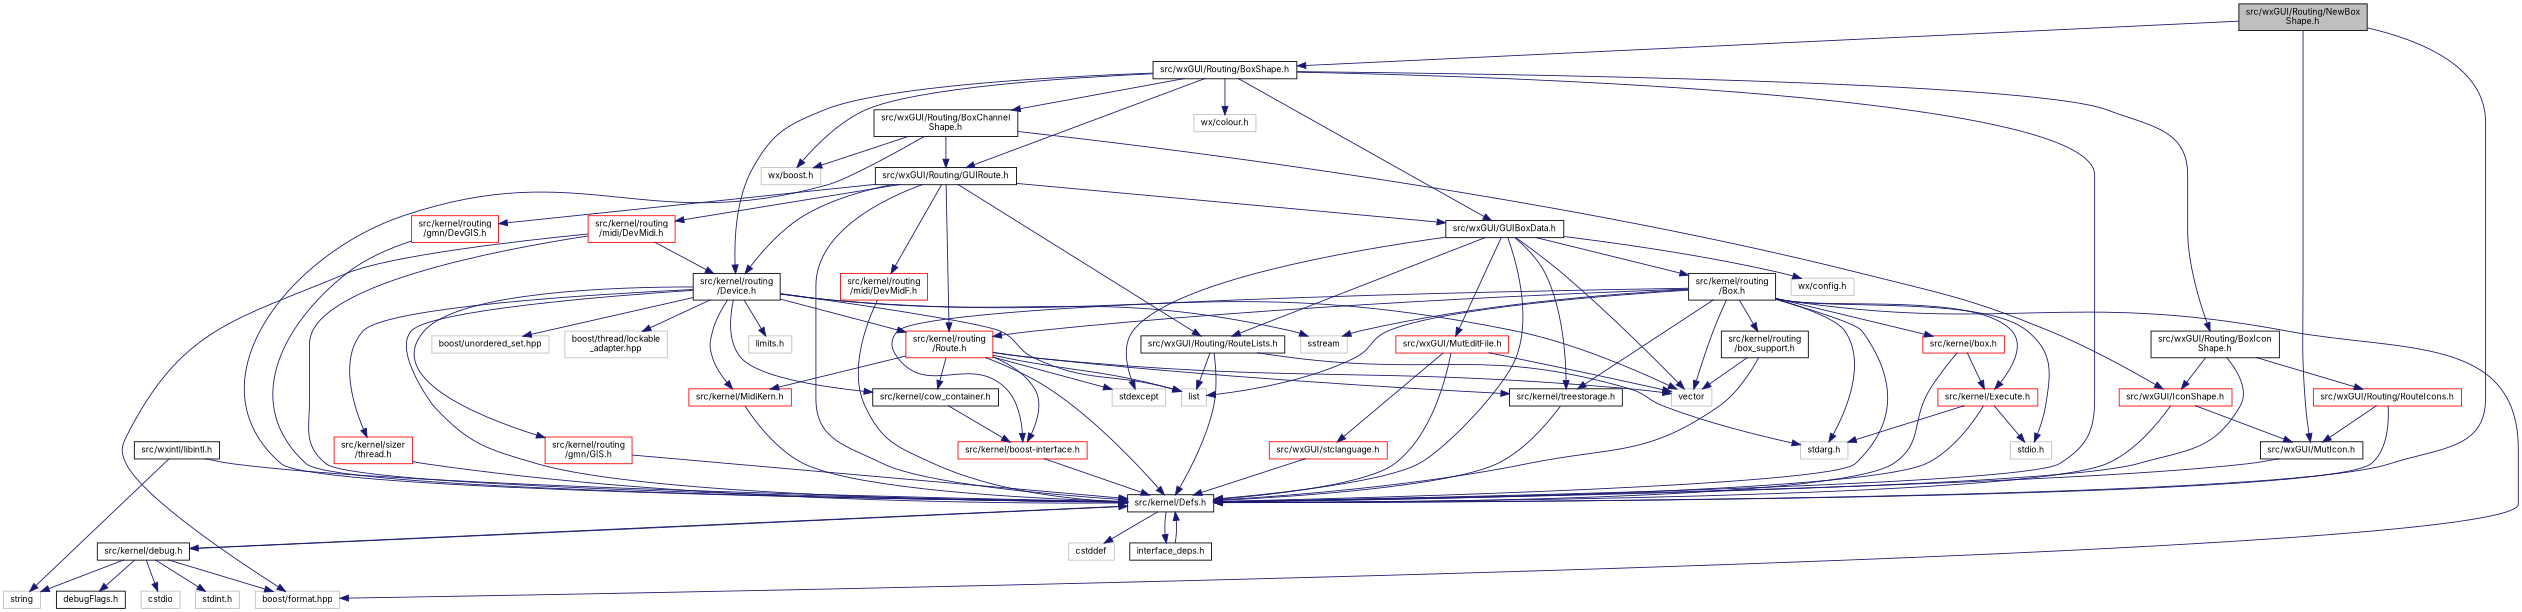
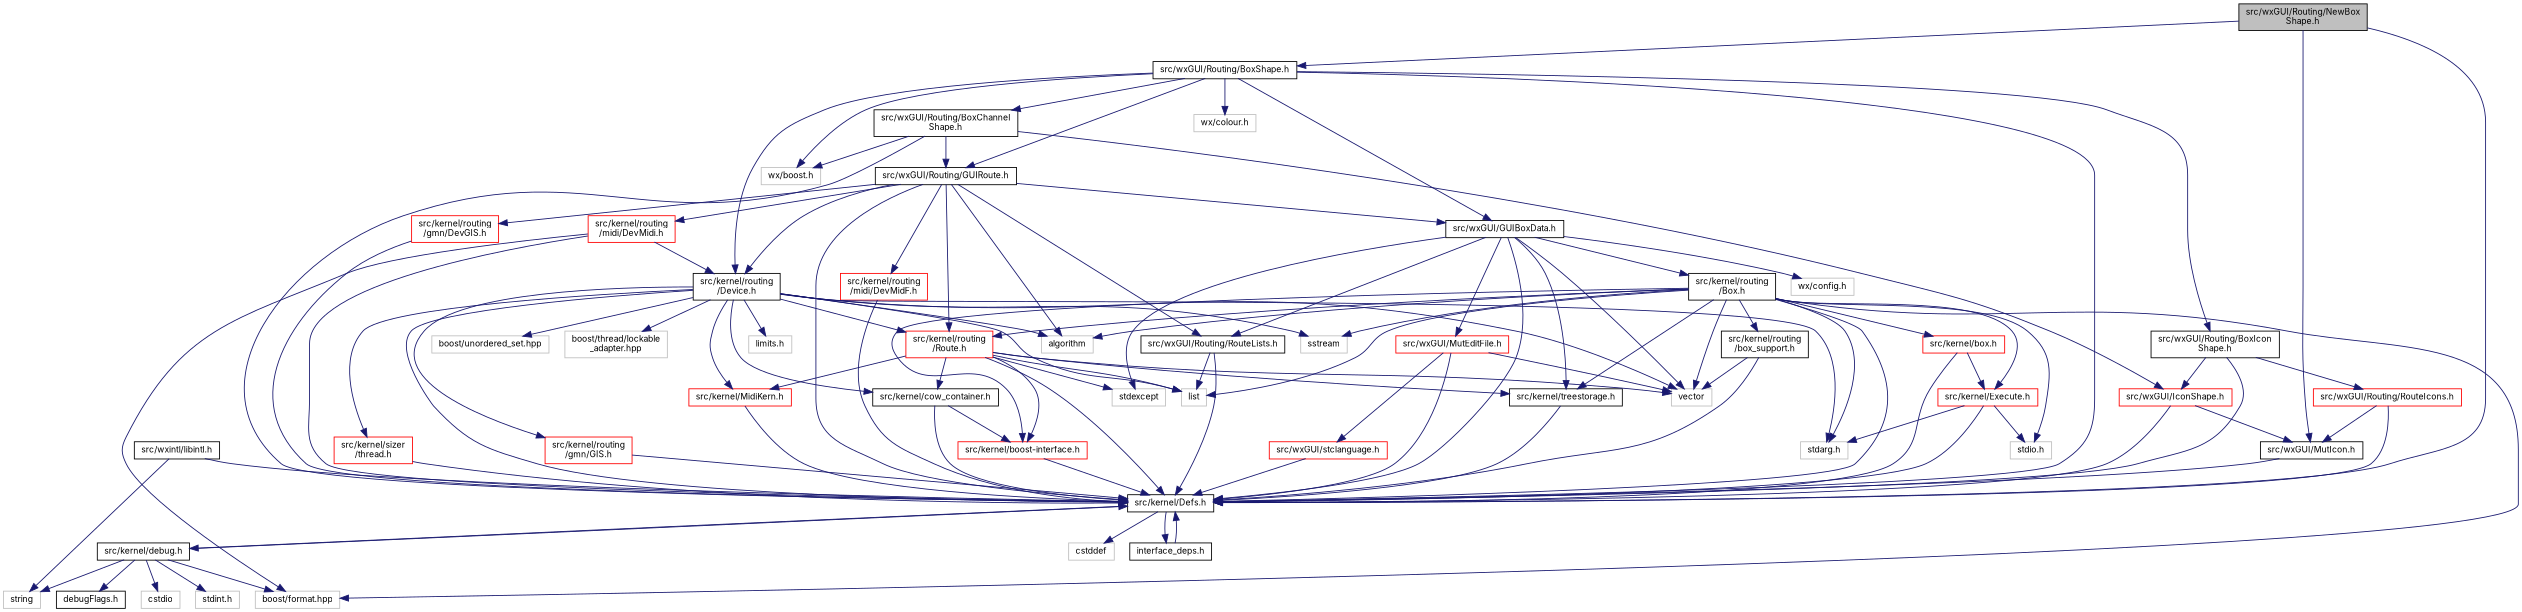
node "algorithm": added
edge "src/wxGUI/Routing/RouteLists.h" -> "stdarg.h": now "src/kernel/routing /Device.h" -> "stdarg.h"
edge "src/kernel/cow_container.h" -> "src/kernel/Defs.h": added
